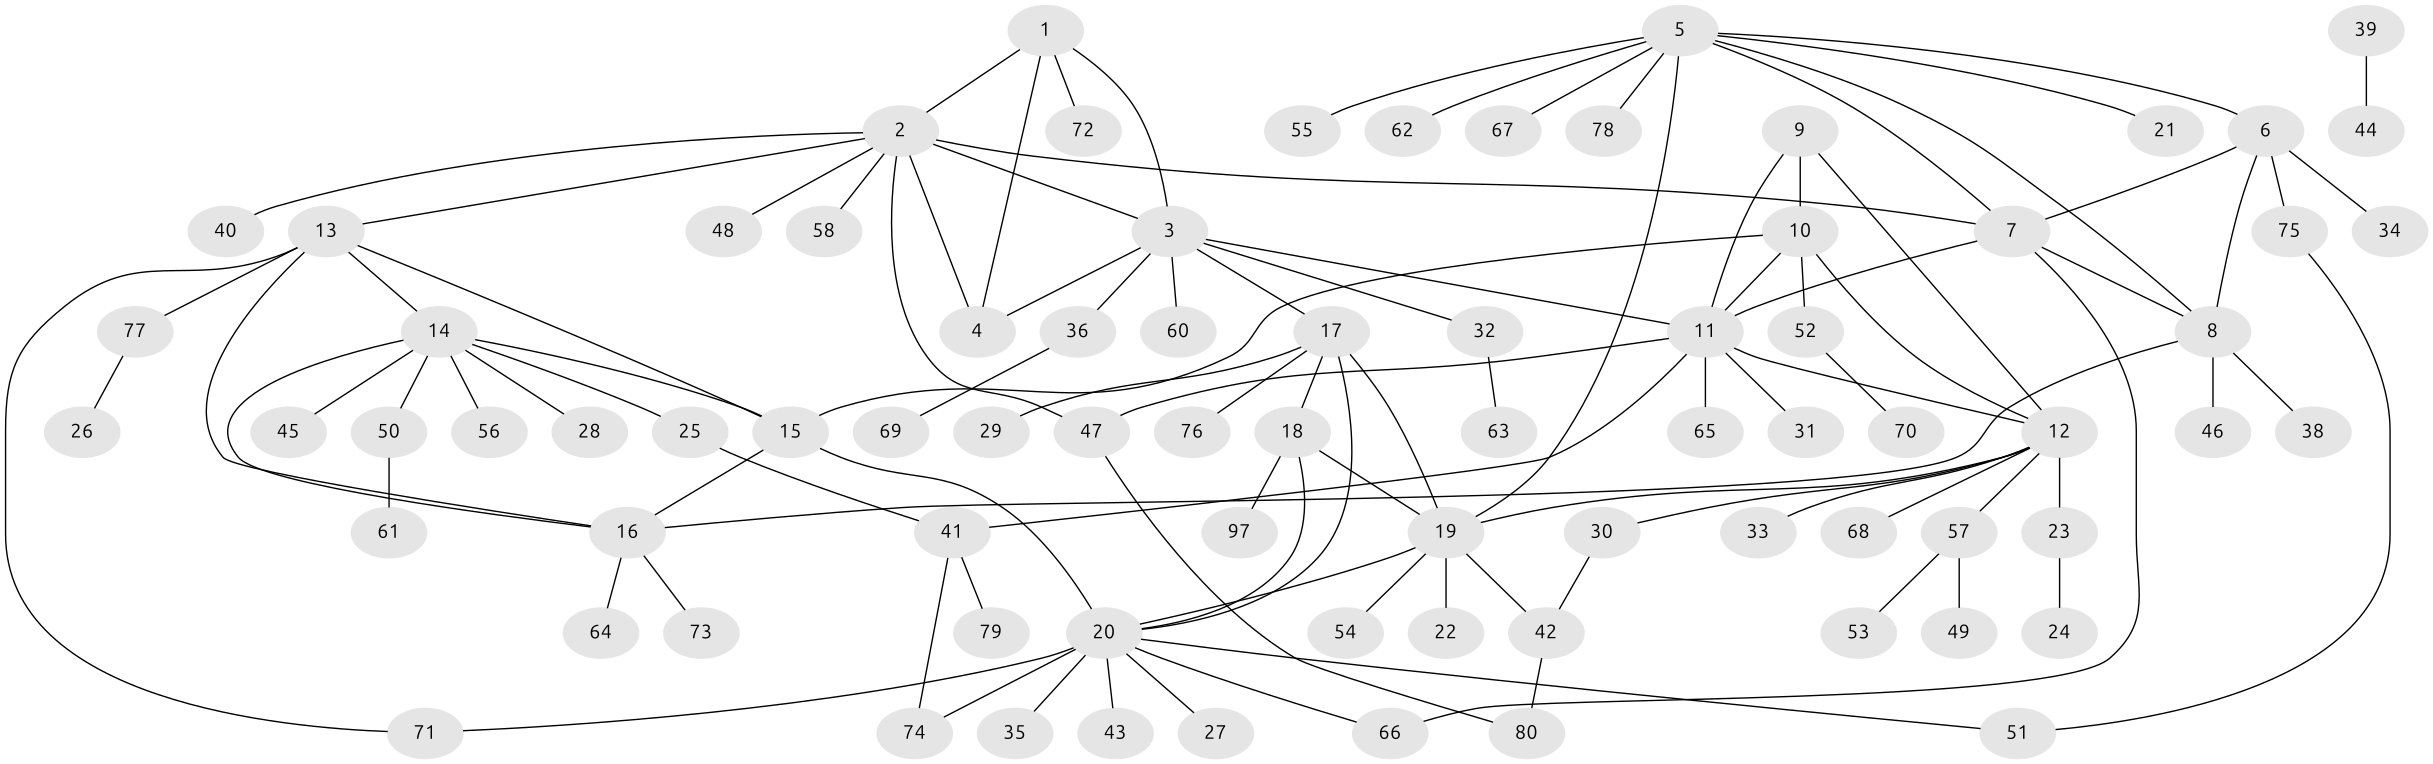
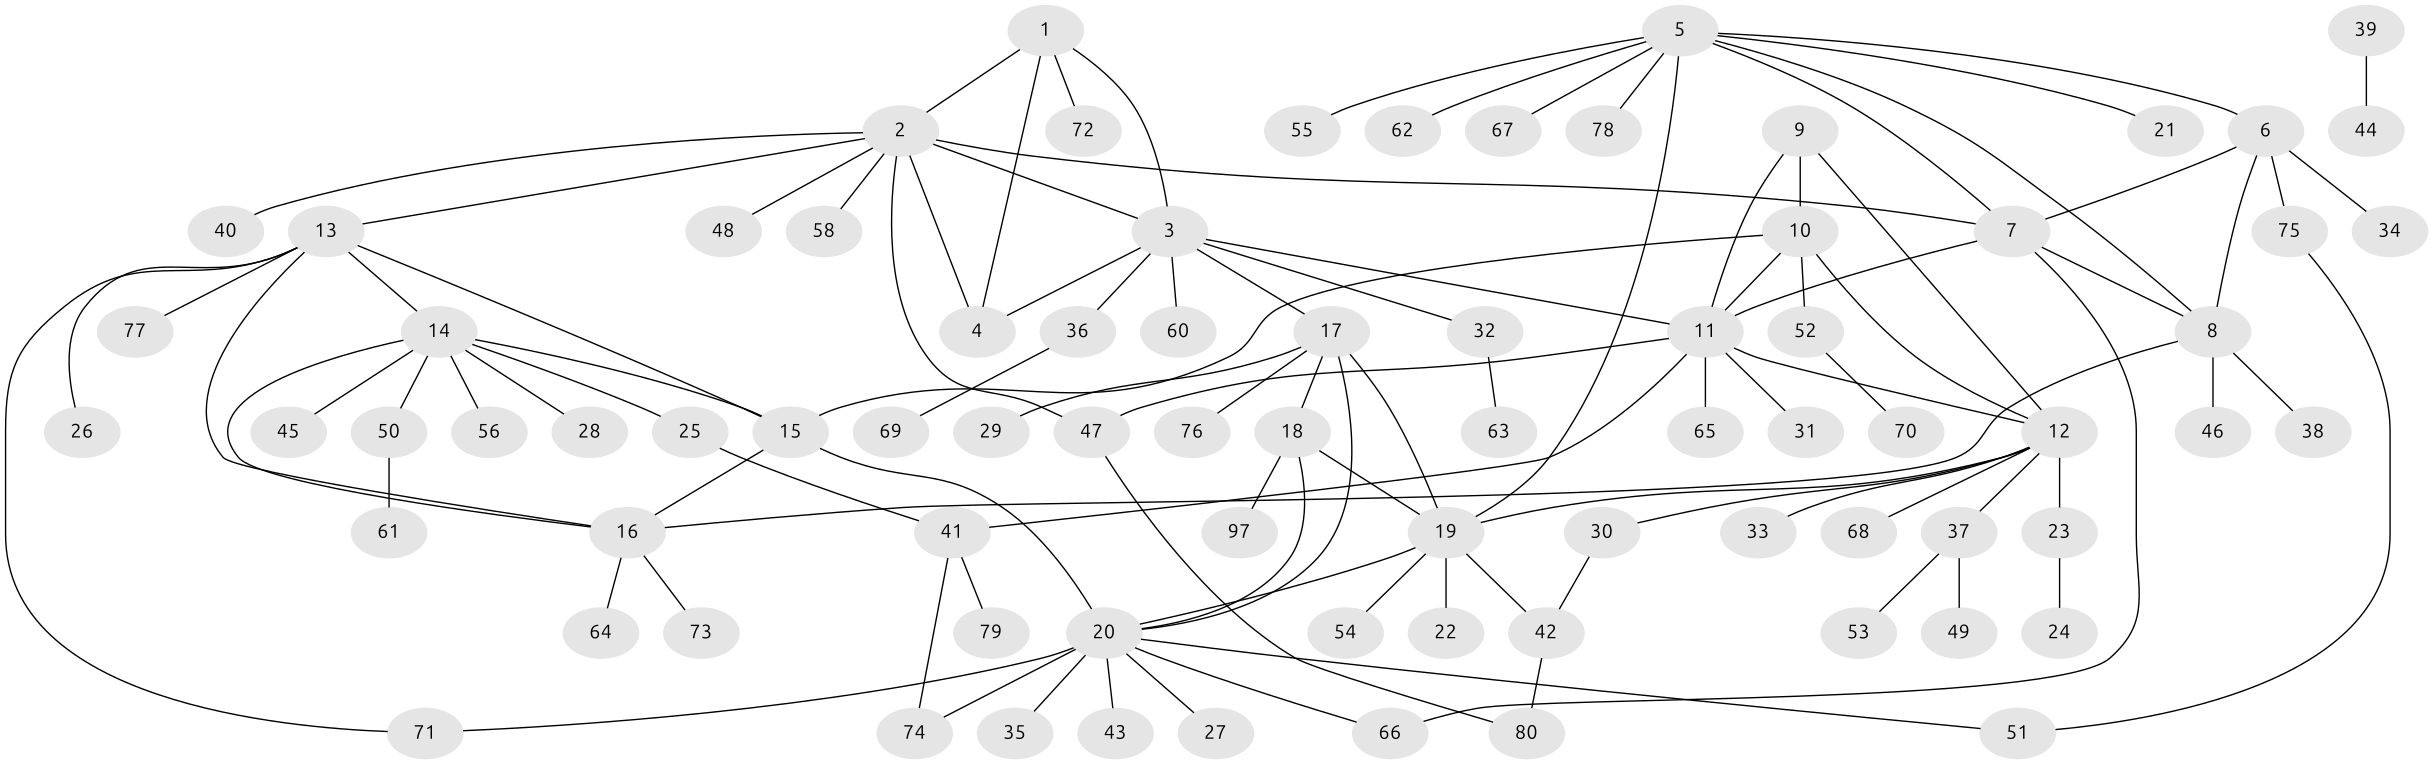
edge "77" -- "26": now "13" -- "26"
node "57": label "57" -> "37"
